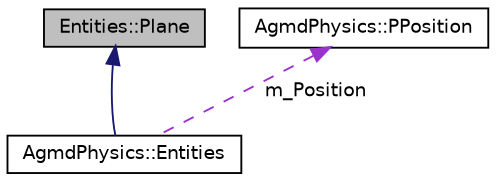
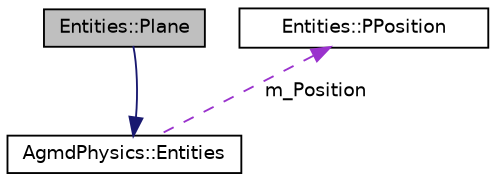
node "AgmdPhysics::PPosition": label "AgmdPhysics::PPosition" -> "Entities::PPosition"
edge "AgmdPhysics::Entities" -> "Entities::Plane": reversed
